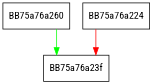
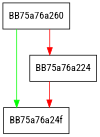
edge "BB75a76a260" -> "BB75a76a224": added
node "BB75a76a23f": label "BB75a76a23f" -> "BB75a76a24f"
